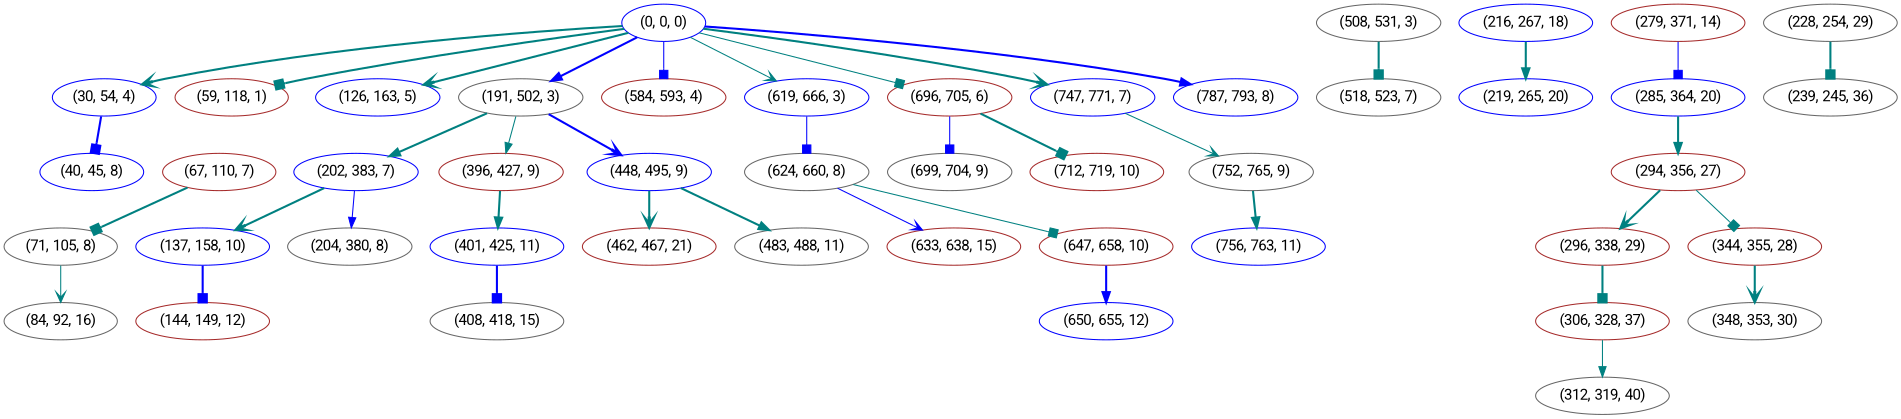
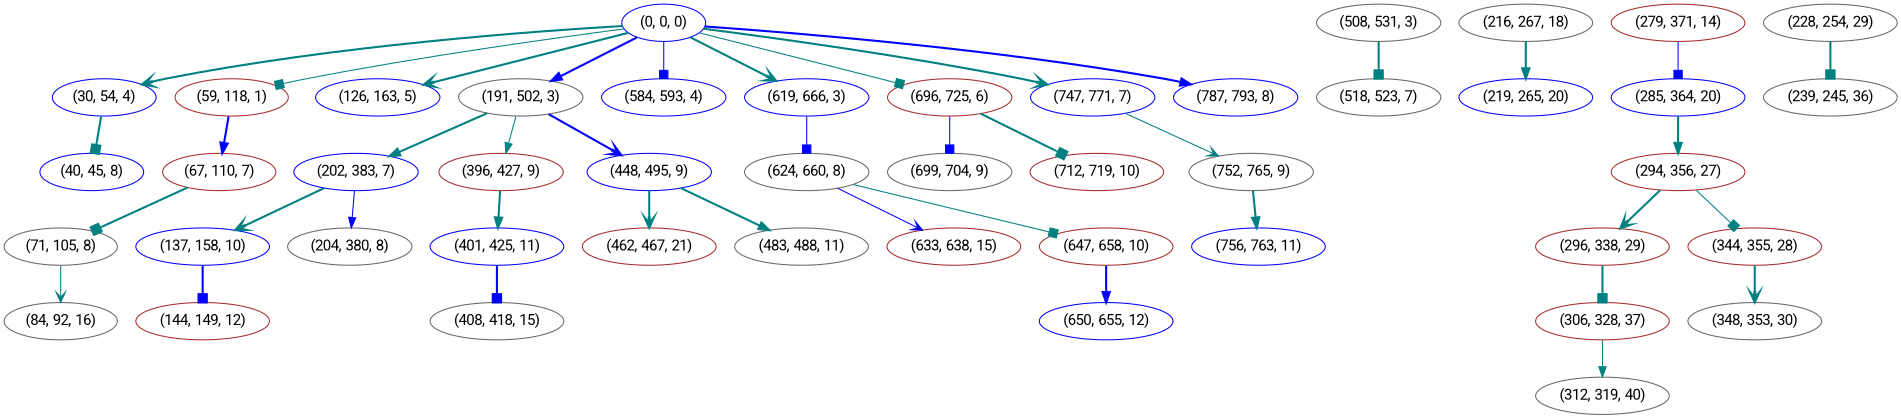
node "(216, 267, 18)": color blue -> gray40
edge "(0, 0, 0)" -> "(59, 118, 1)": style bold -> solid
edge "(0, 0, 0)" -> "(619, 666, 3)": style solid -> bold
node "(584, 593, 4)": color brown -> blue
node "(696, 705, 6)": label "(696, 705, 6)" -> "(696, 725, 6)"
edge "(30, 54, 4)" -> "(40, 45, 8)": color blue -> teal
edge "(59, 118, 1)" -> "(67, 110, 7)": added
